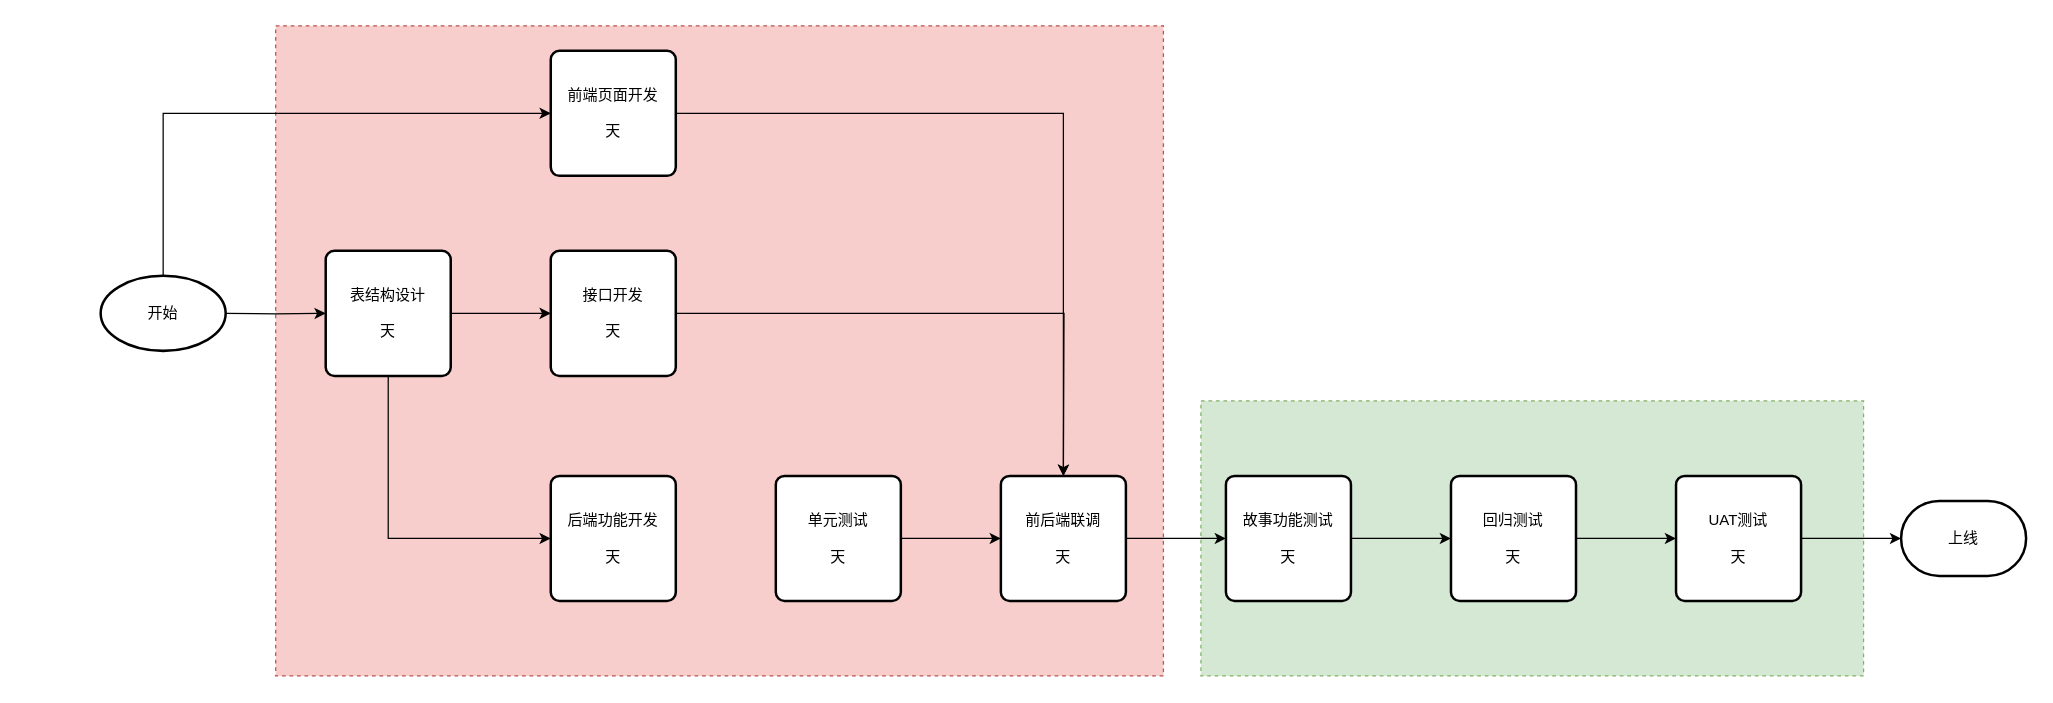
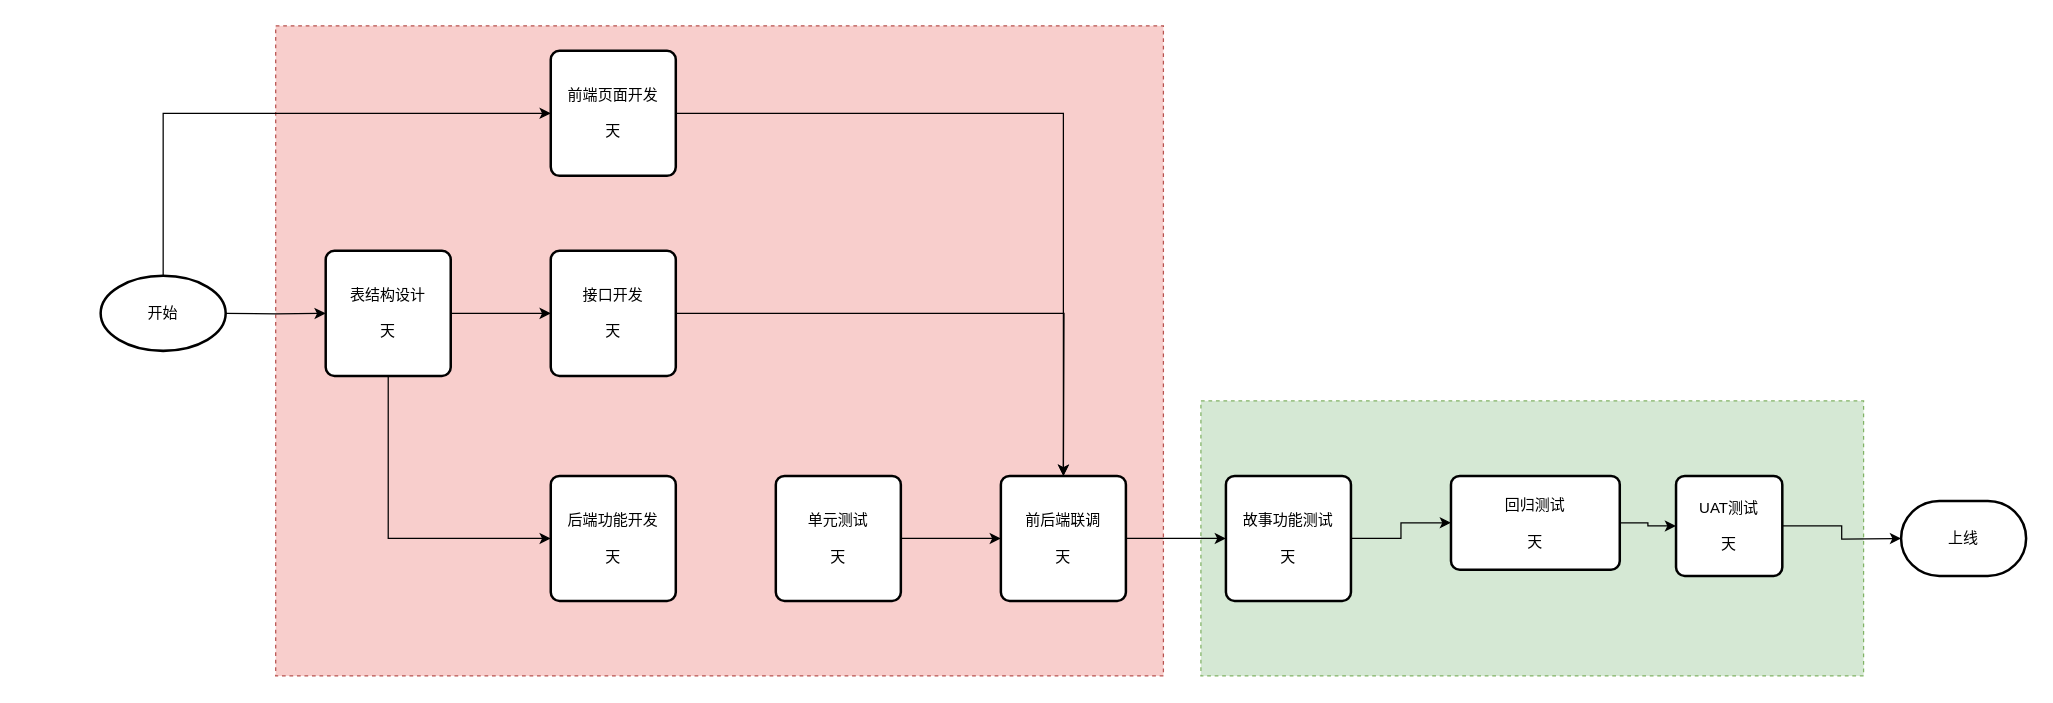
node "回归测试 天": size 125x125 -> 169x94
node "UAT测试 天": size 125x125 -> 106x100
